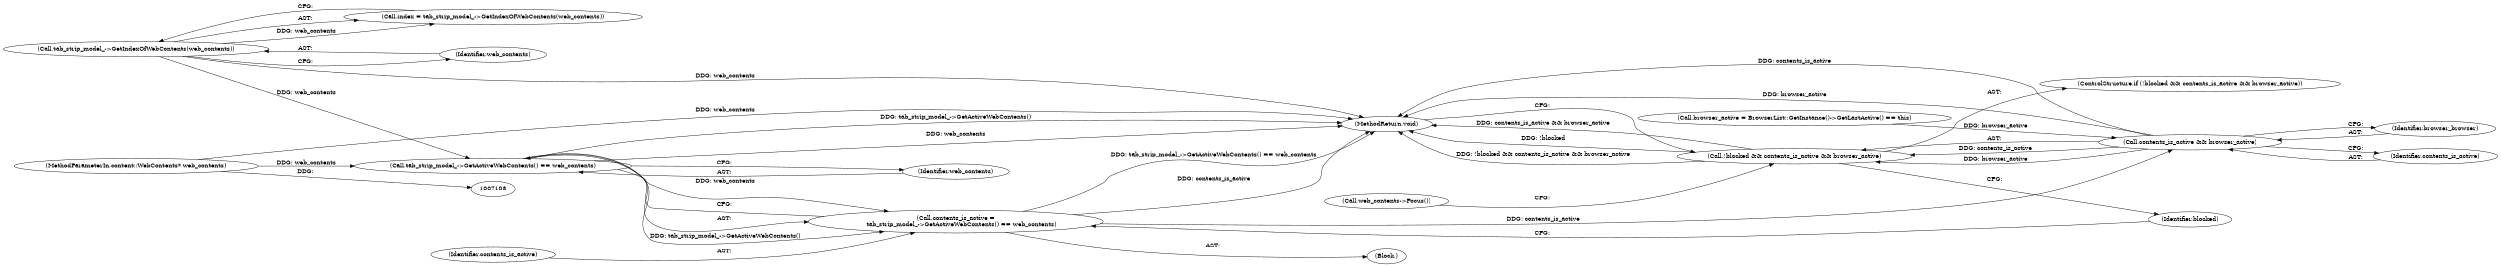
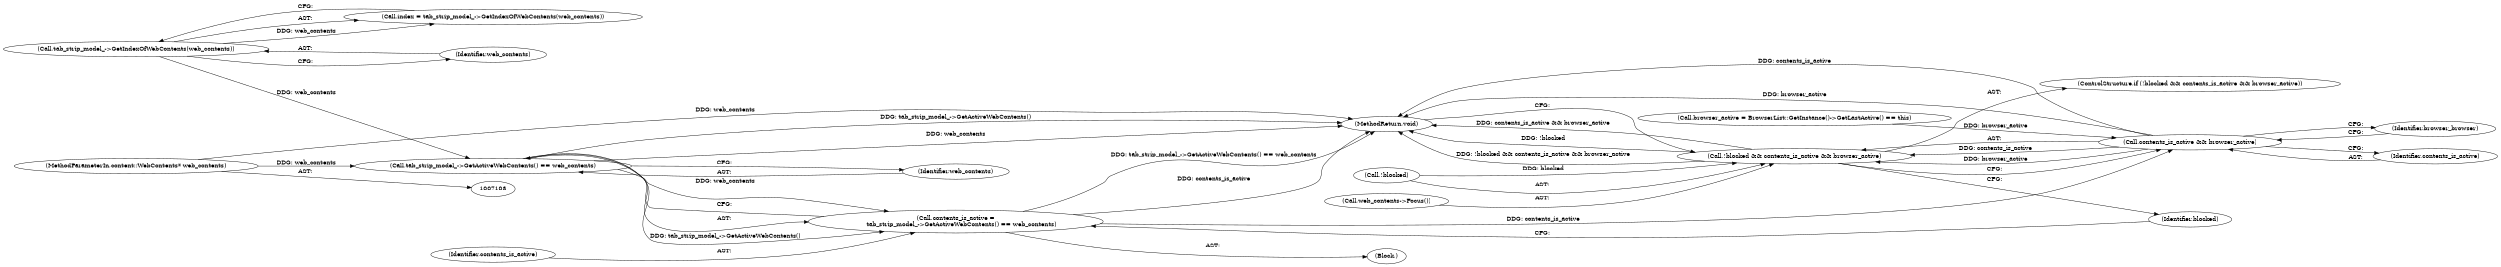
edge "(Call,tab_strip_model_->GetIndexOfWebContents(web_contents))" -> "(MethodReturn,void)": removed, label "DDG: web_contents"
edge "(Identifier,browser_browser)" -> "(Call,contents_is_active && browser_active)": label "AST: " -> "CFG: "
edge "(MethodParameterIn,content::WebContents* web_contents)" -> "1007103": label "DDG: " -> "AST: "
edge "(Call,!blocked && contents_is_active && browser_active)" -> "(Call,contents_is_active && browser_active)": added, label "CFG:"
node "(Call,!blocked)": added
edge "(Call,web_contents->Focus())" -> "(Call,!blocked && contents_is_active && browser_active)": label "CFG: " -> "AST: "
